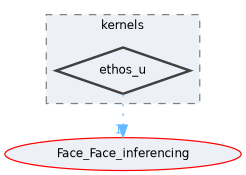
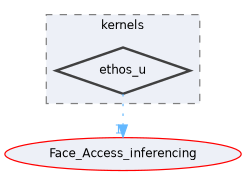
node "Face_Face_inferencing": label "Face_Face_inferencing" -> "Face_Access_inferencing"
